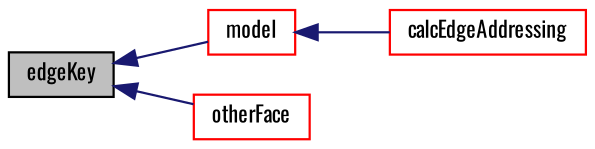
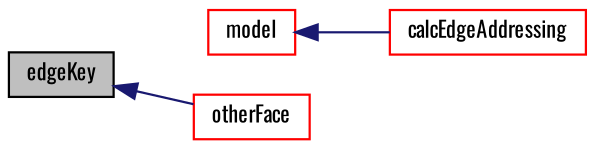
edge "model" -> "edgeKey": removed
